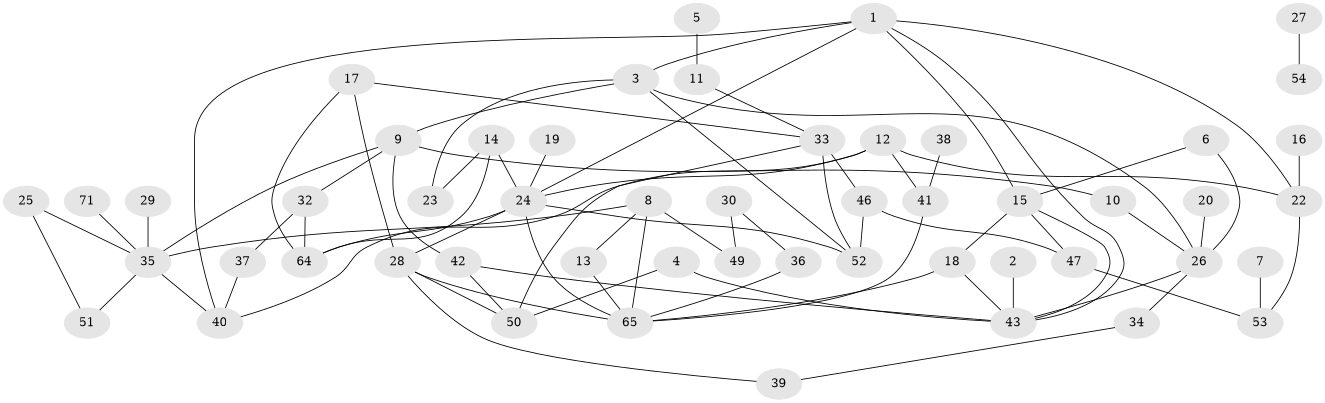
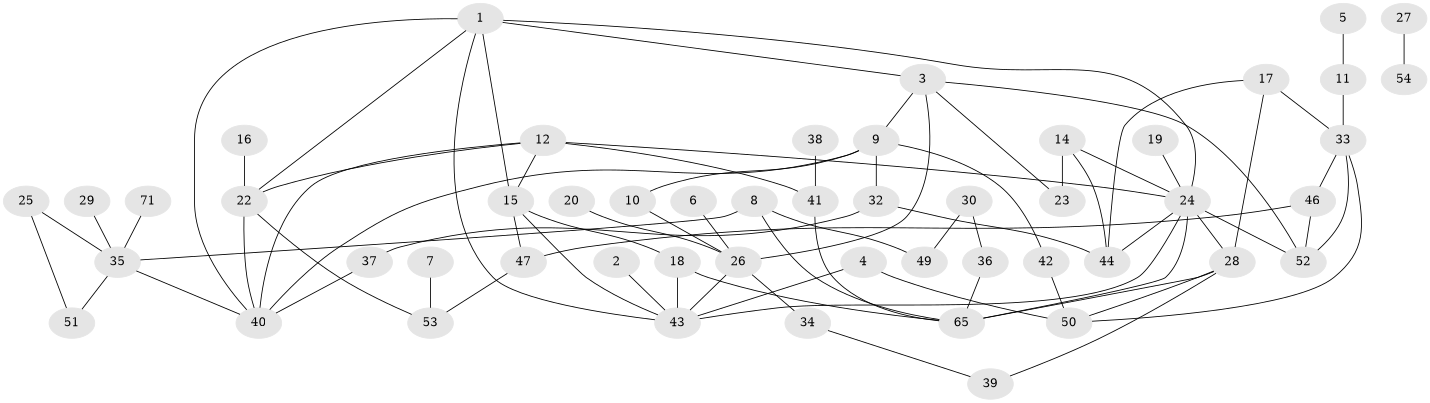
edge "6" -- "15": now "12" -- "15"
edge "9" -- "35": now "9" -- "40"
node "64": label "64" -> "44"
node "13": removed
edge "22" -- "40": added
edge "42" -- "43": now "24" -- "43"
